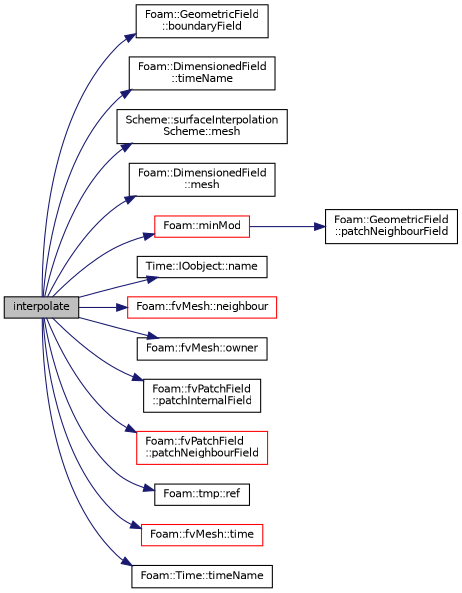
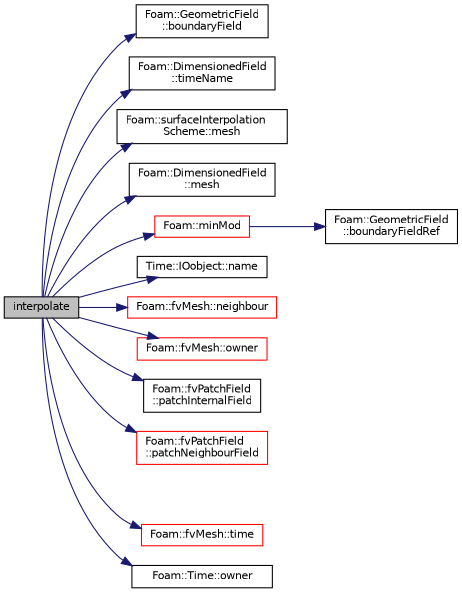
node "Scheme::surfaceInterpolation Scheme::mesh": label "Scheme::surfaceInterpolation Scheme::mesh" -> "Foam::surfaceInterpolation Scheme::mesh"
node "Foam::GeometricField ::patchNeighbourField": label "Foam::GeometricField ::patchNeighbourField" -> "Foam::GeometricField ::boundaryFieldRef"
node "Foam::fvMesh::owner": color black -> red
node "Foam::tmp::ref": removed
node "Foam::Time::timeName": label "Foam::Time::timeName" -> "Foam::Time::owner"
